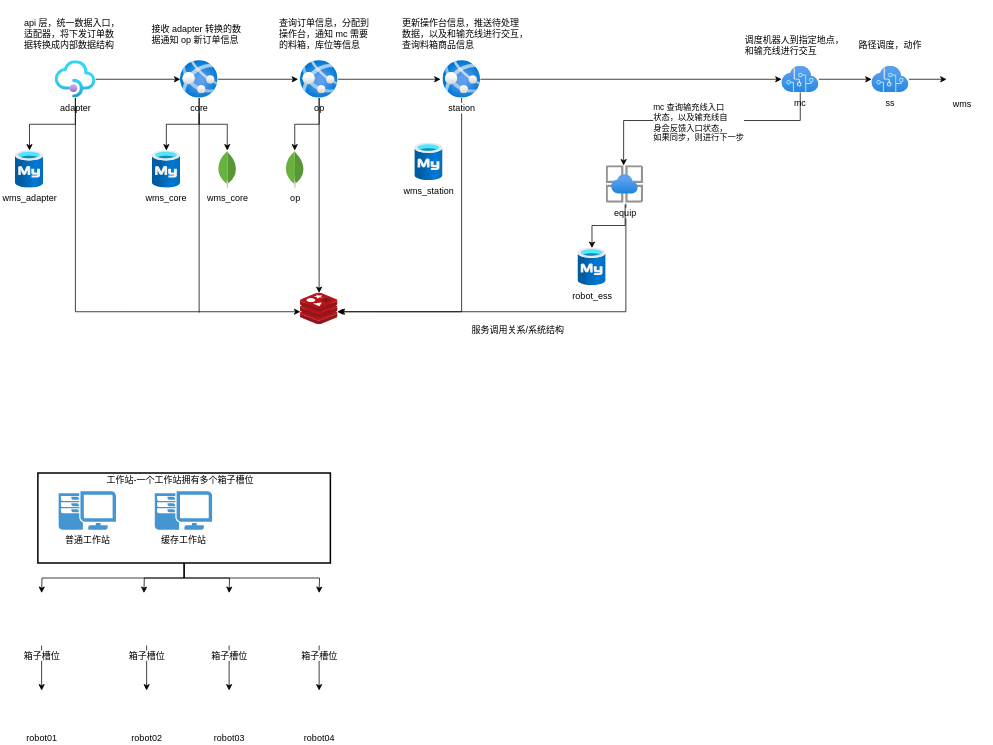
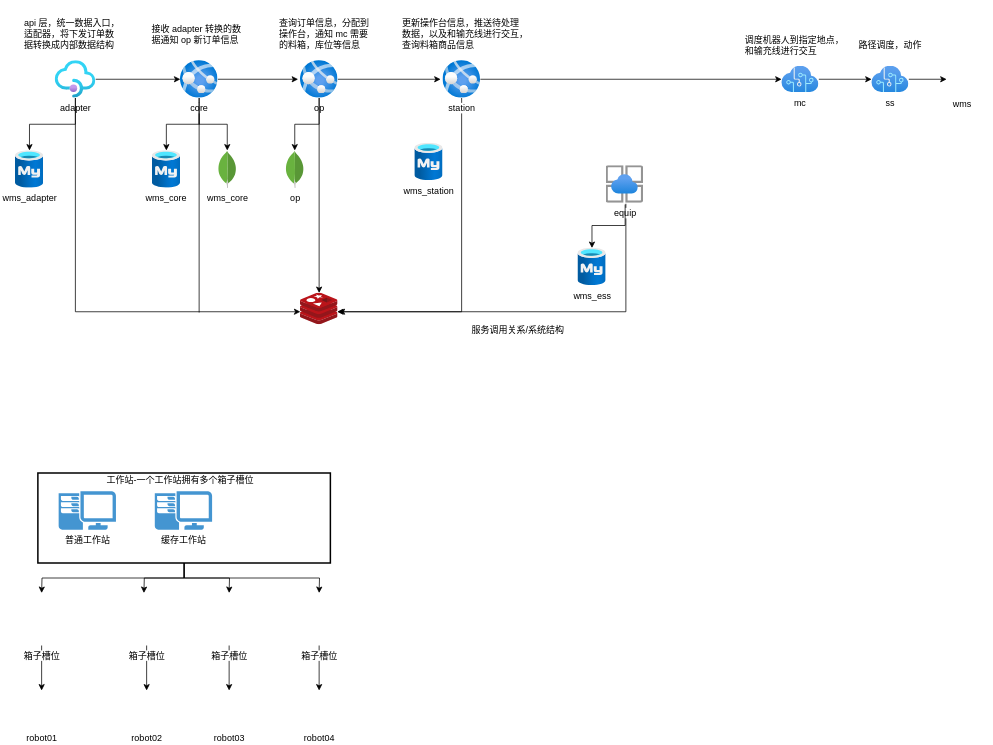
edge "mc" -> "equip": removed, label "mc 查询输充线入口状态，以及输充线自身会反馈入口状态，如果同步，则进行下一步"
node "robot_ess": label "robot_ess" -> "wms_ess"
